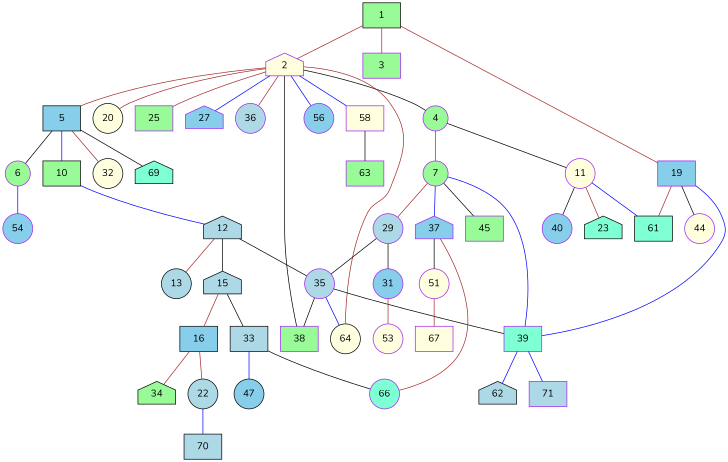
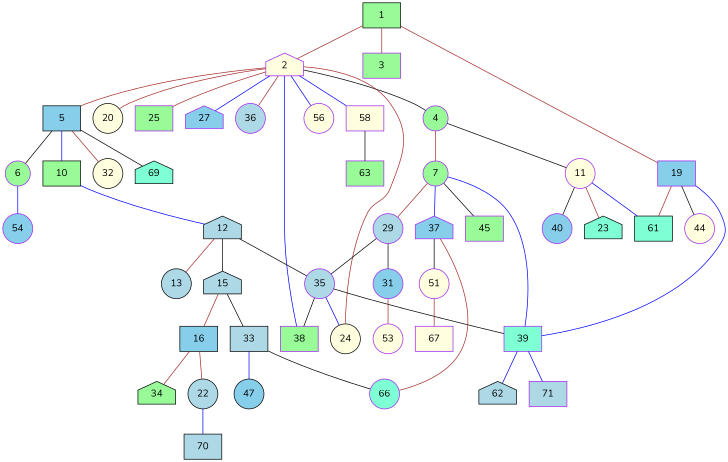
node "56": fillcolor skyblue -> lightyellow
edge "2" -- "38": color black -> blue
node "64": label "64" -> "24"
